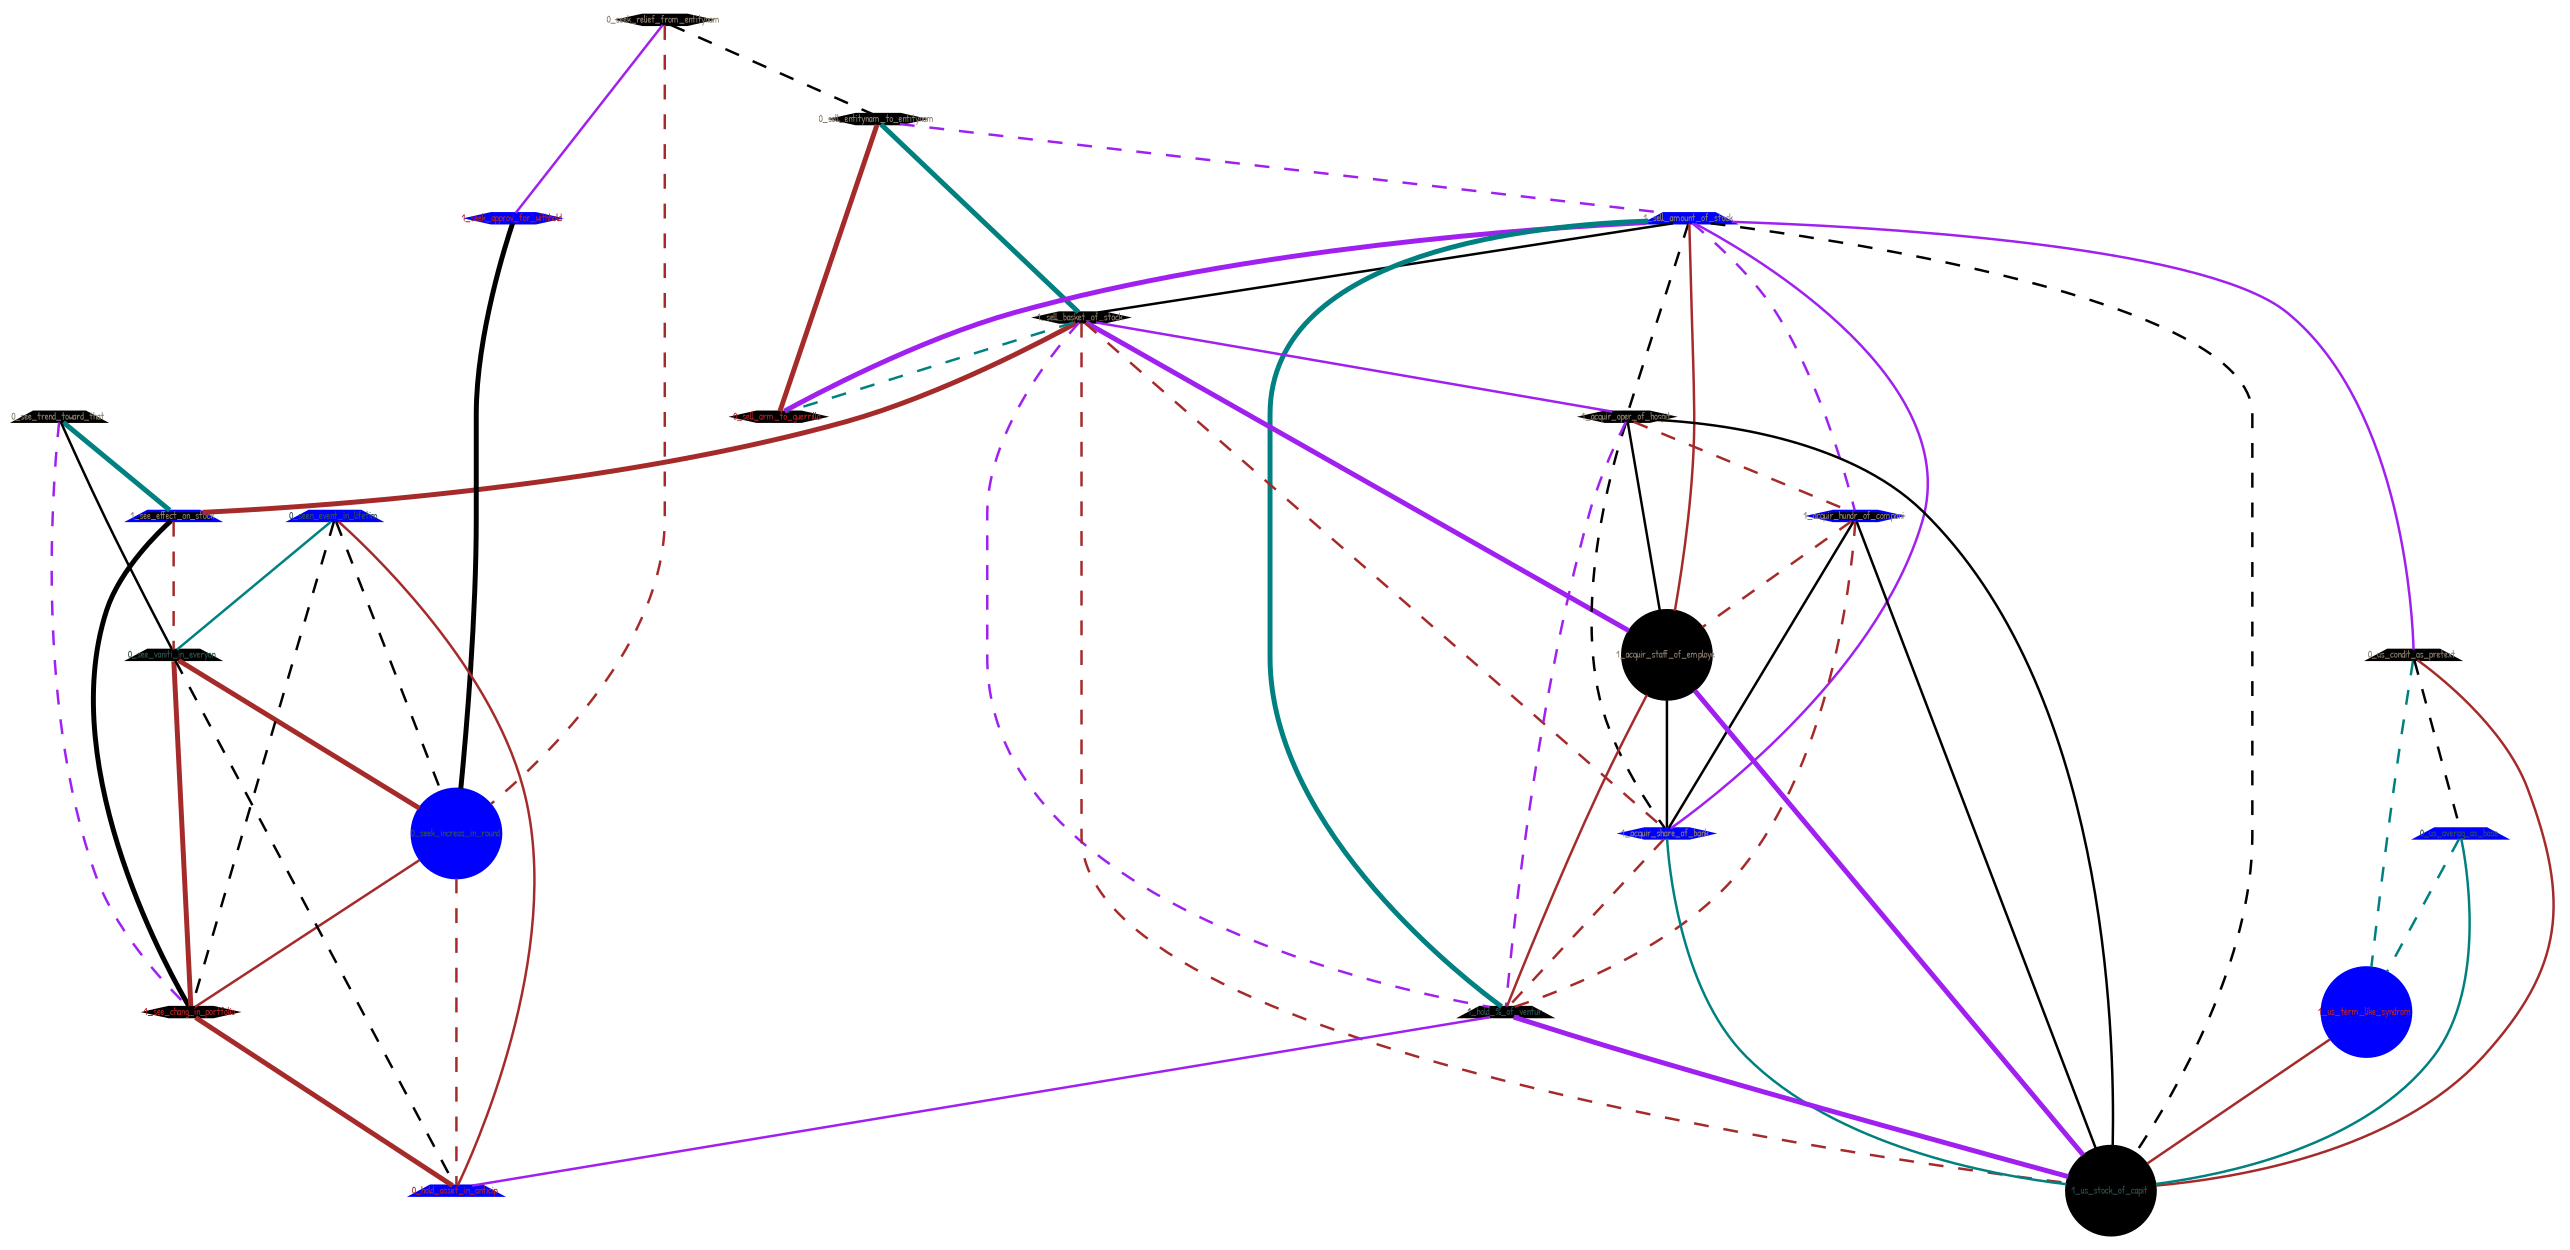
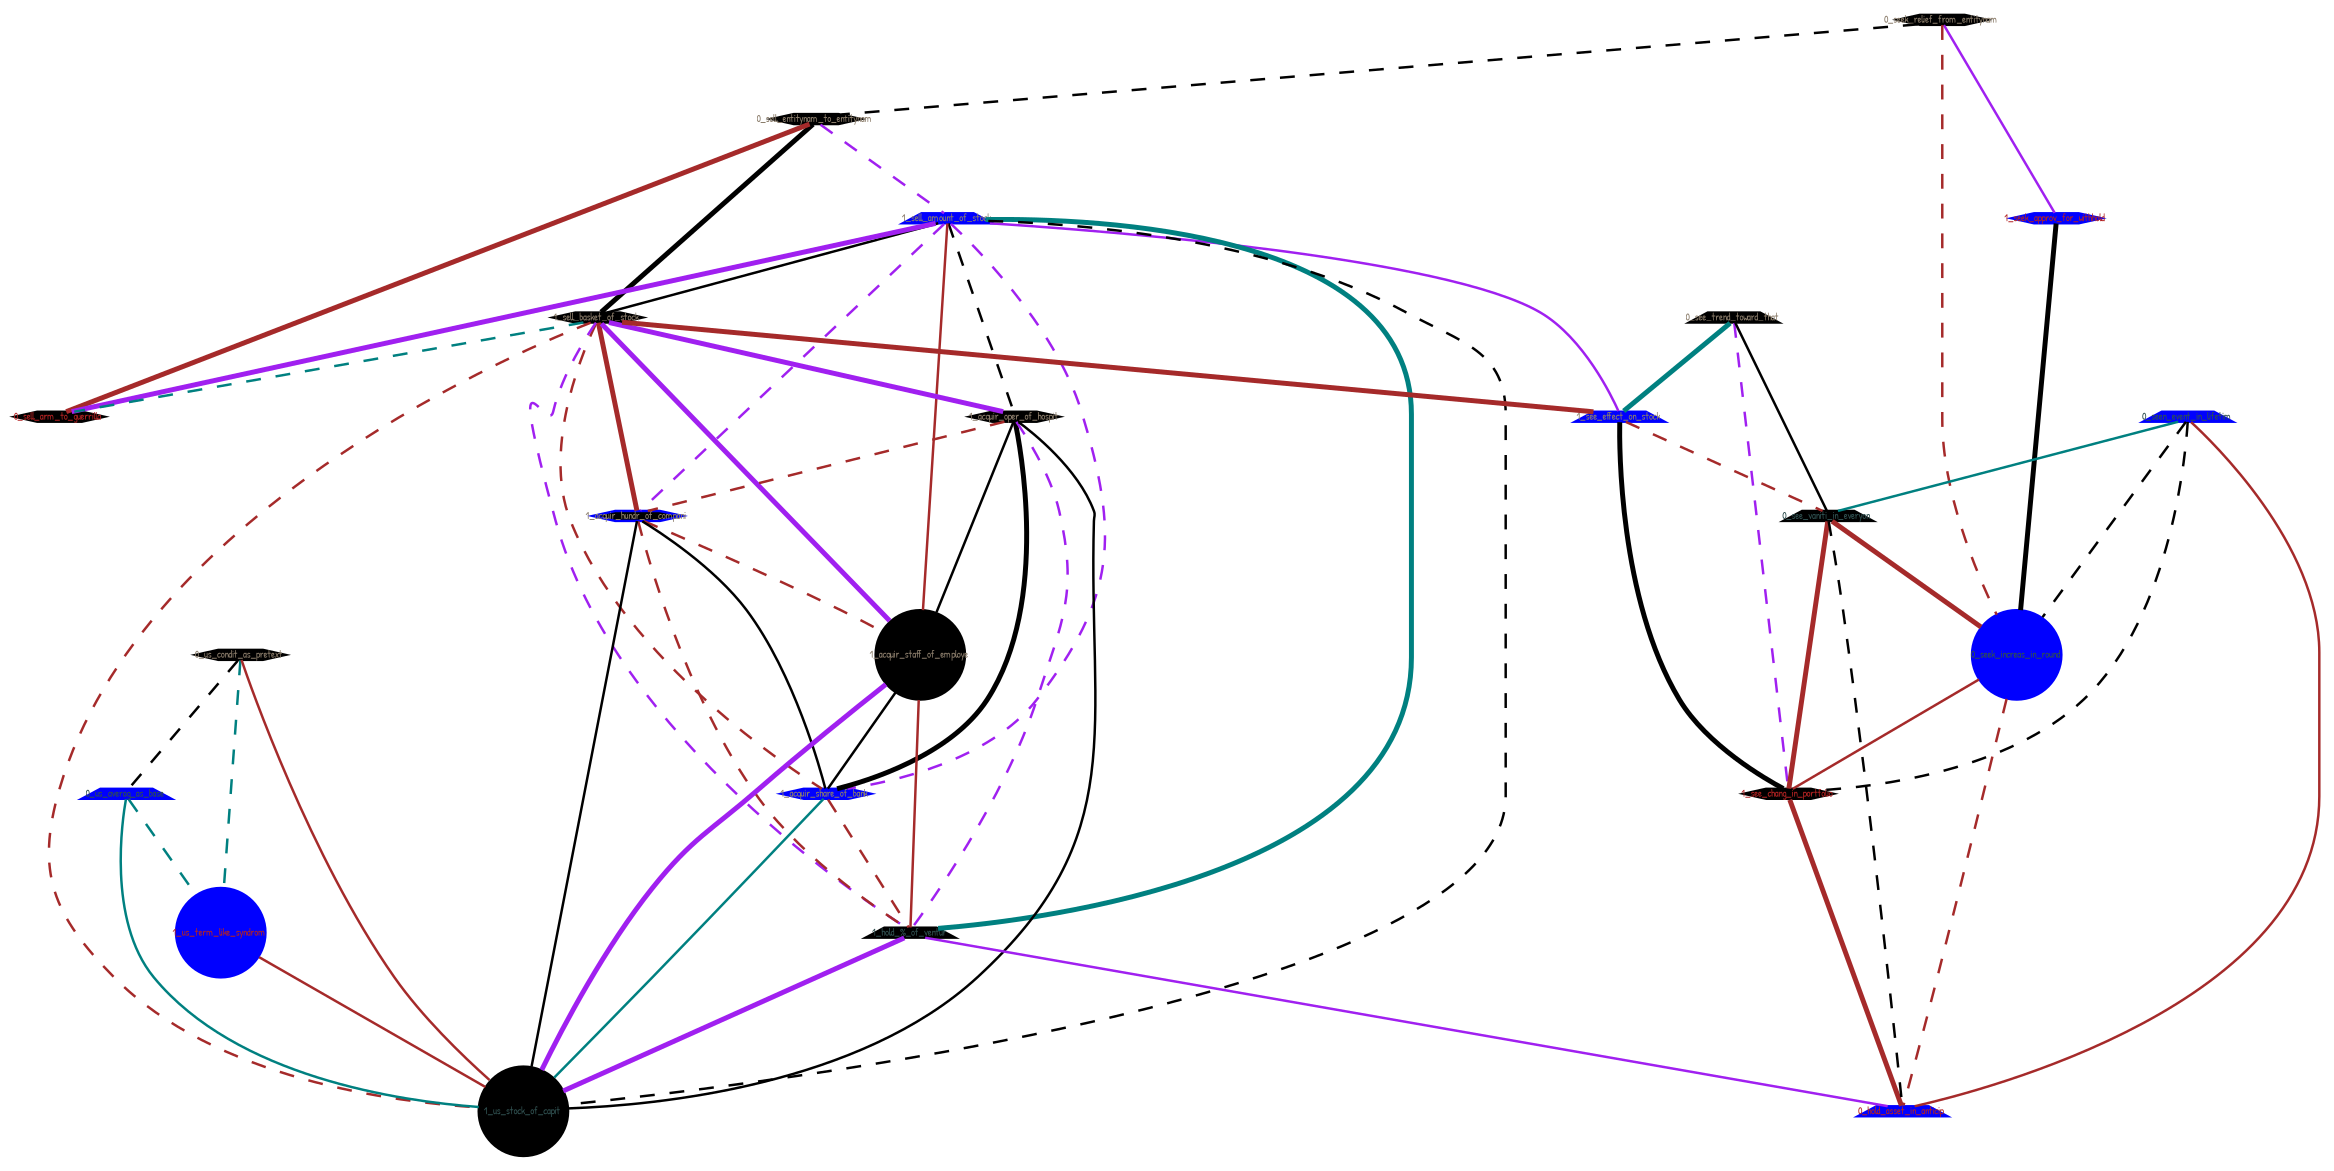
edge "0_sell_entitynam_to_entitynam" -- "1_sell_basket_of_stock": color teal -> black
edge "1_sell_amount_of_stock" -- "0_us_condit_as_pretext": now "1_sell_amount_of_stock" -- "1_see_effect_on_stock"
edge "1_sell_basket_of_stock" -- "1_acquir_oper_of_hospit": style solid -> bold
edge "1_sell_basket_of_stock" -- "1_acquir_hundr_of_compani": added
node "1_see_effect_on_stock": fillcolor black -> blue
edge "1_sell_amount_of_stock" -- "1_acquir_share_of_bank": style solid -> dashed
edge "1_acquir_oper_of_hospit" -- "1_acquir_share_of_bank": style dashed -> bold
node "0_us_condit_as_pretext": shape trapezium -> hexagon
